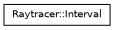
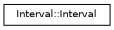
node "Raytracer::Interval": label "Raytracer::Interval" -> "Interval::Interval"
